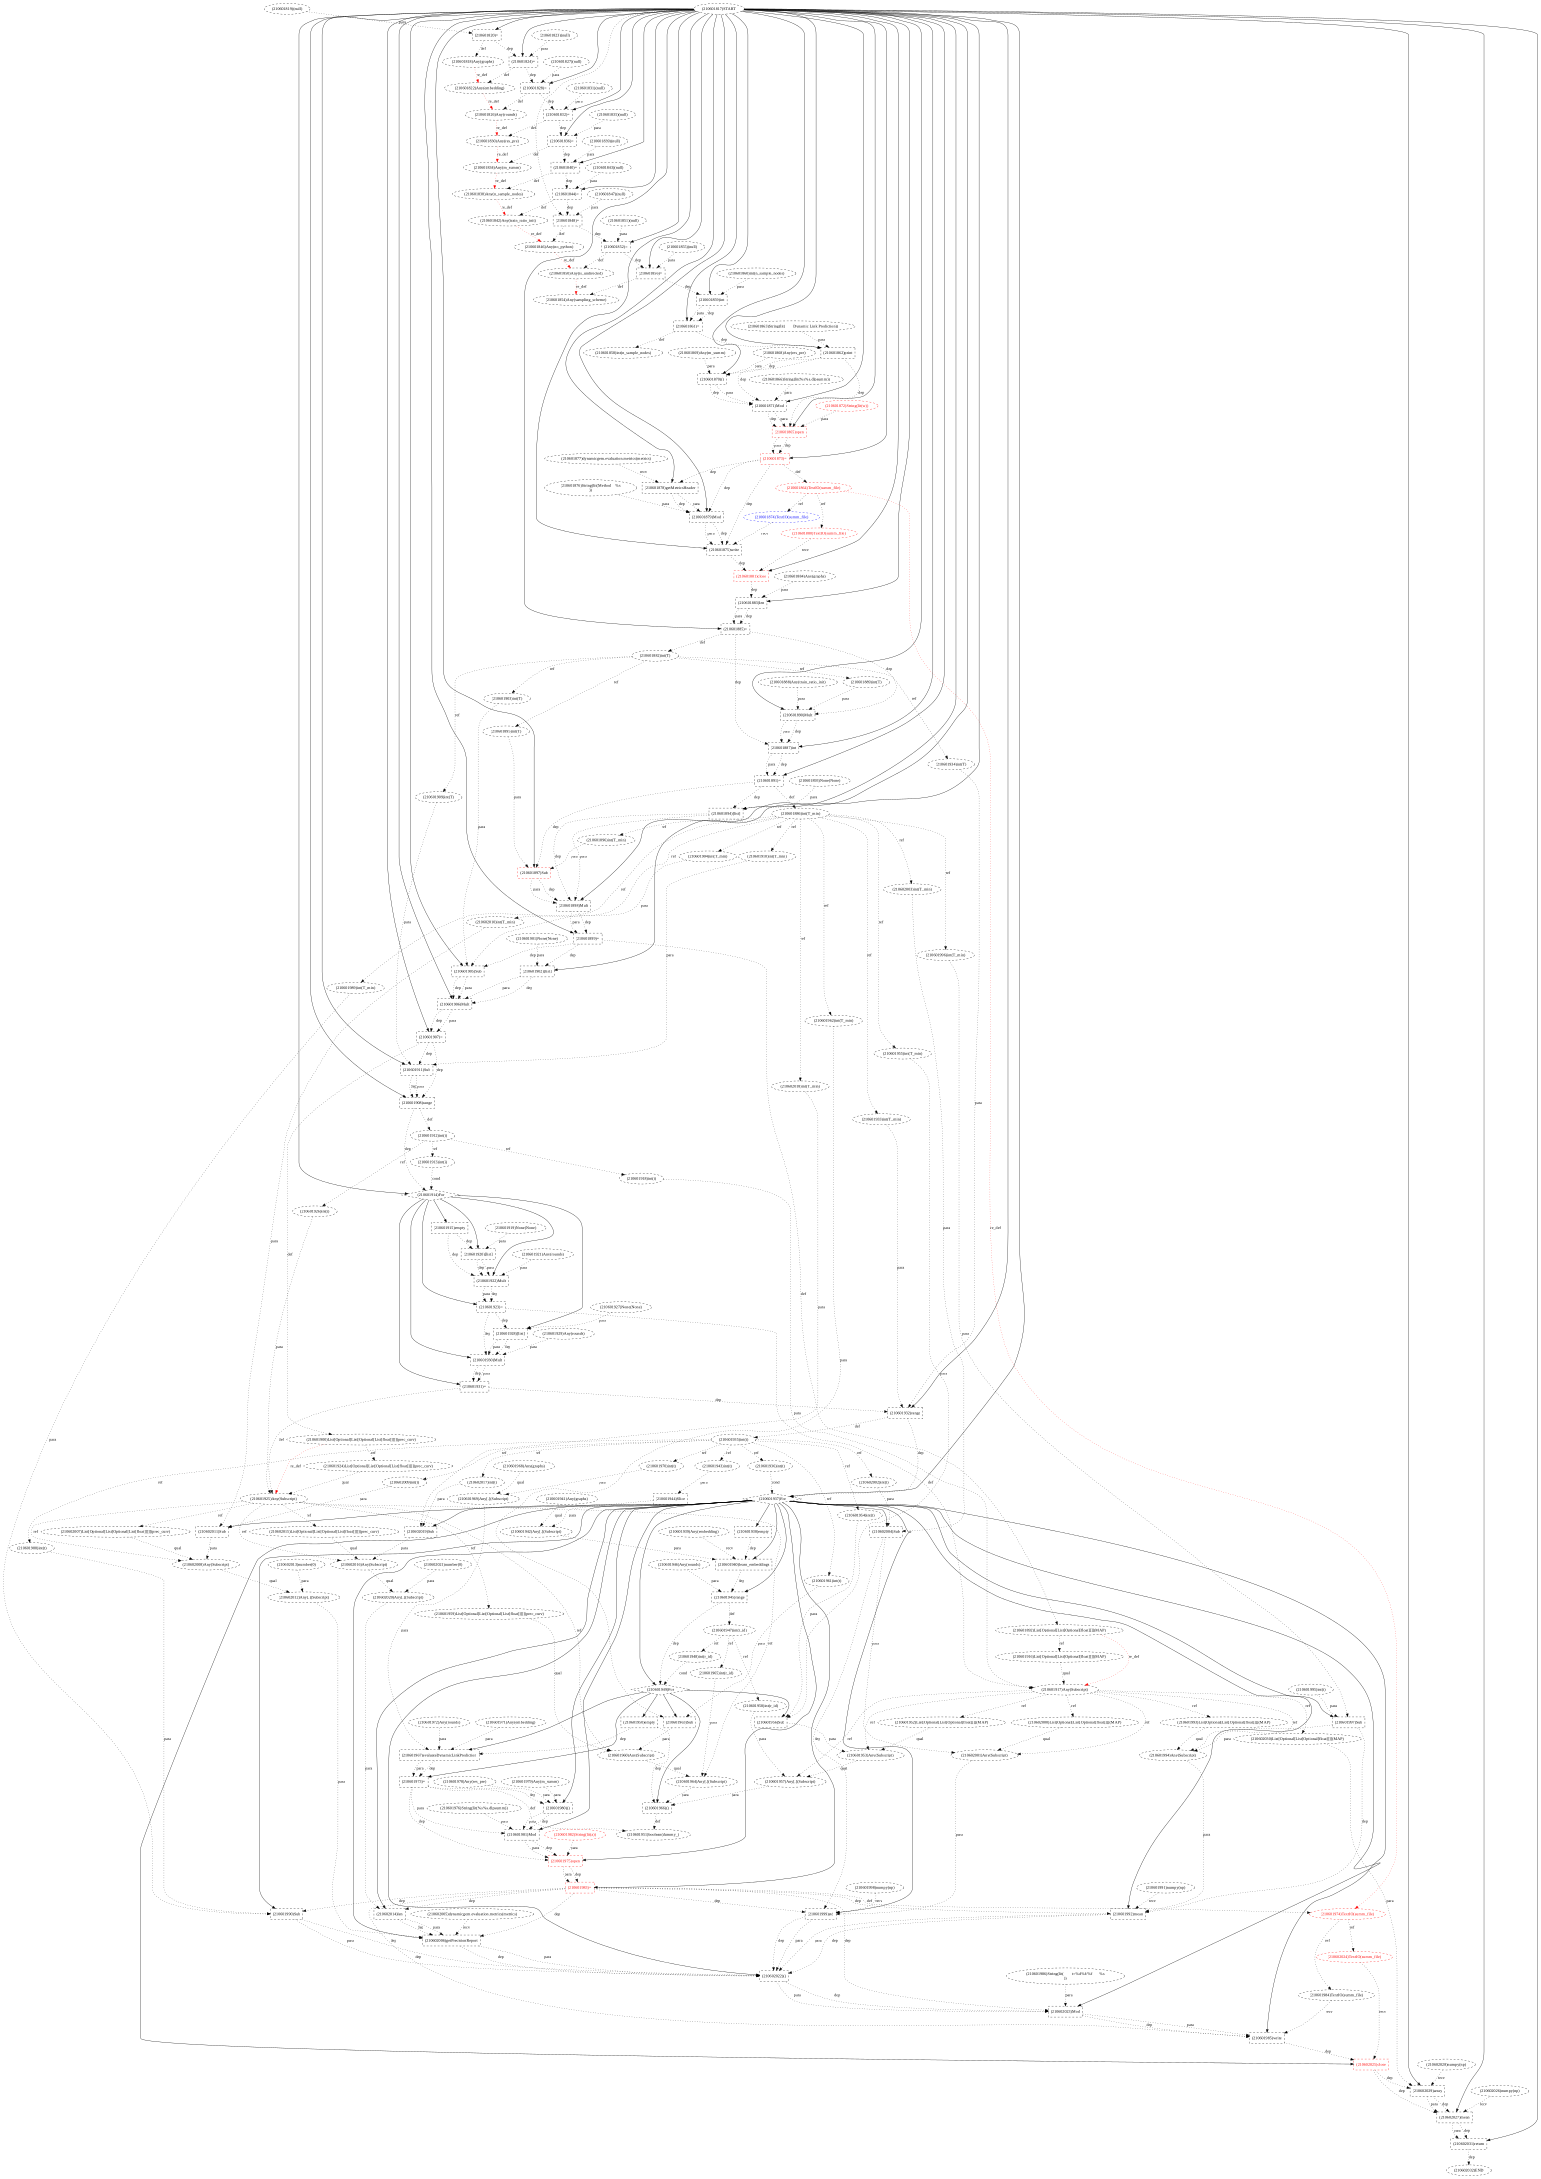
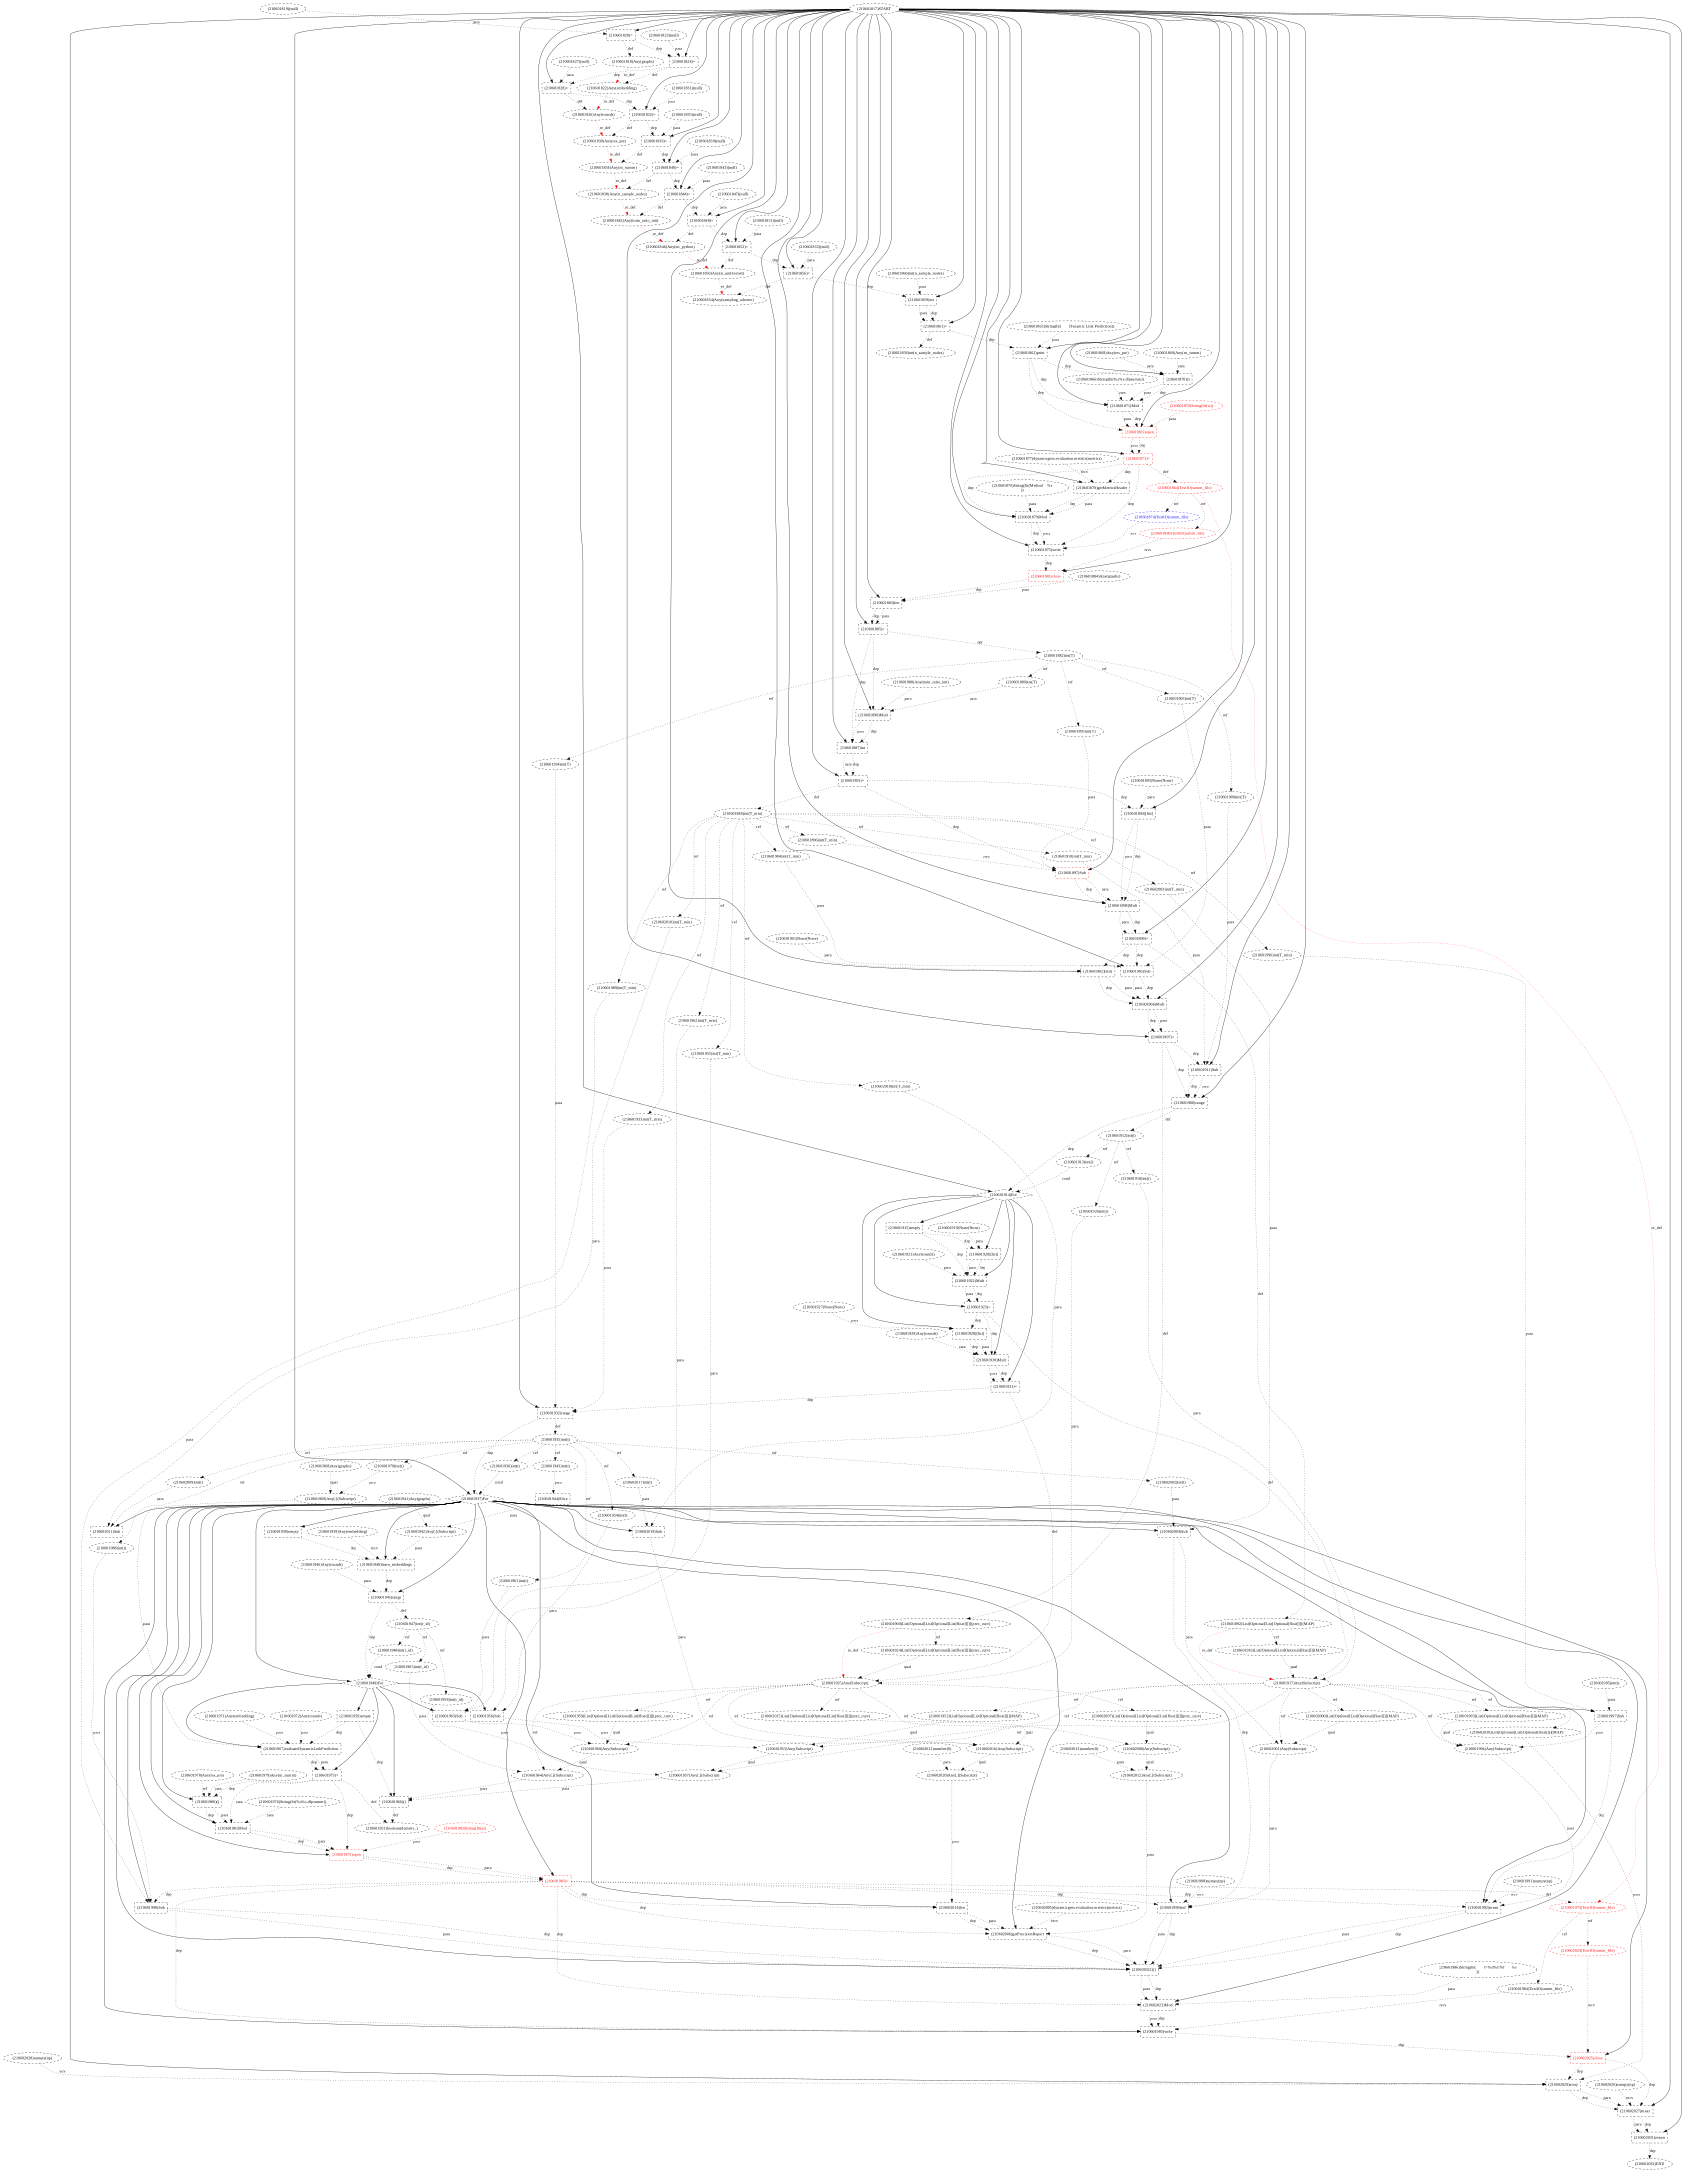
edge "(210601817)START" -> "(210601848)=": style dotted -> solid
edge "(210602011)Sub" -> "(210602008)Any(Subscript)": removed, label "para"
edge "(210601978)Any(res_pre)" -> "(210601980)()": label "para" -> "ref"
